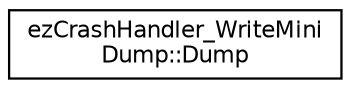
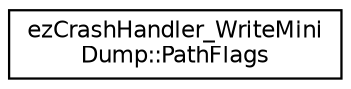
node "ezCrashHandler_WriteMini Dump::Dump": label "ezCrashHandler_WriteMini Dump::Dump" -> "ezCrashHandler_WriteMini Dump::PathFlags"
